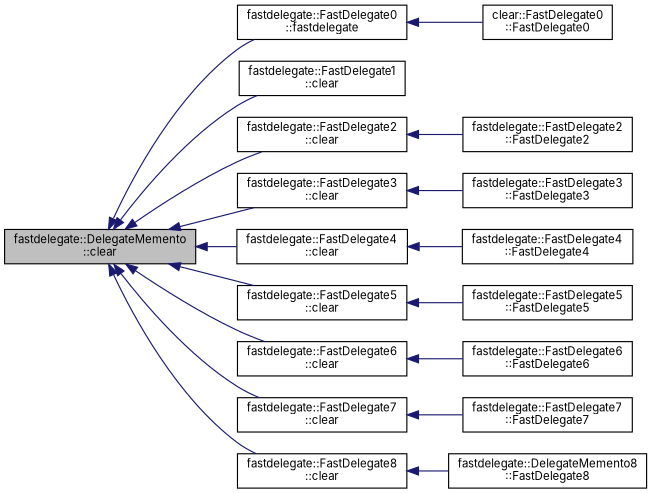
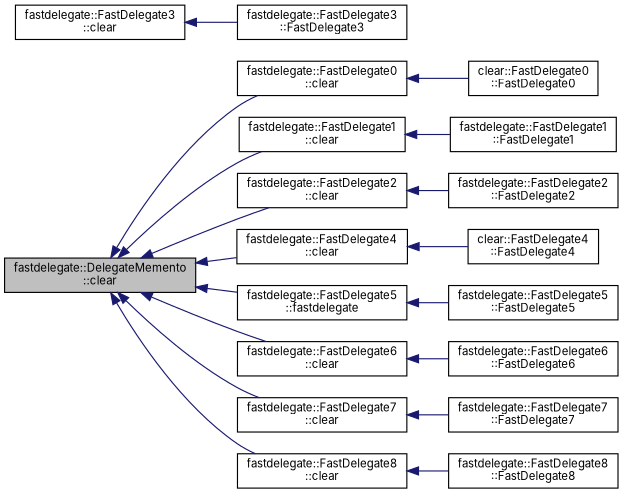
node "fastdelegate::FastDelegate0 ::fastdelegate": label "fastdelegate::FastDelegate0 ::fastdelegate" -> "fastdelegate::FastDelegate0 ::clear"
node "fastdelegate::FastDelegate1 ::FastDelegate1": added
edge "fastdelegate::FastDelegate3 ::clear" -> "fastdelegate::DelegateMemento ::clear": removed
node "fastdelegate::FastDelegate4 ::FastDelegate4": label "fastdelegate::FastDelegate4 ::FastDelegate4" -> "clear::FastDelegate4 ::FastDelegate4"
node "fastdelegate::FastDelegate5 ::clear": label "fastdelegate::FastDelegate5 ::clear" -> "fastdelegate::FastDelegate5 ::fastdelegate"
node "fastdelegate::DelegateMemento8 ::FastDelegate8": label "fastdelegate::DelegateMemento8 ::FastDelegate8" -> "fastdelegate::FastDelegate8 ::FastDelegate8"
